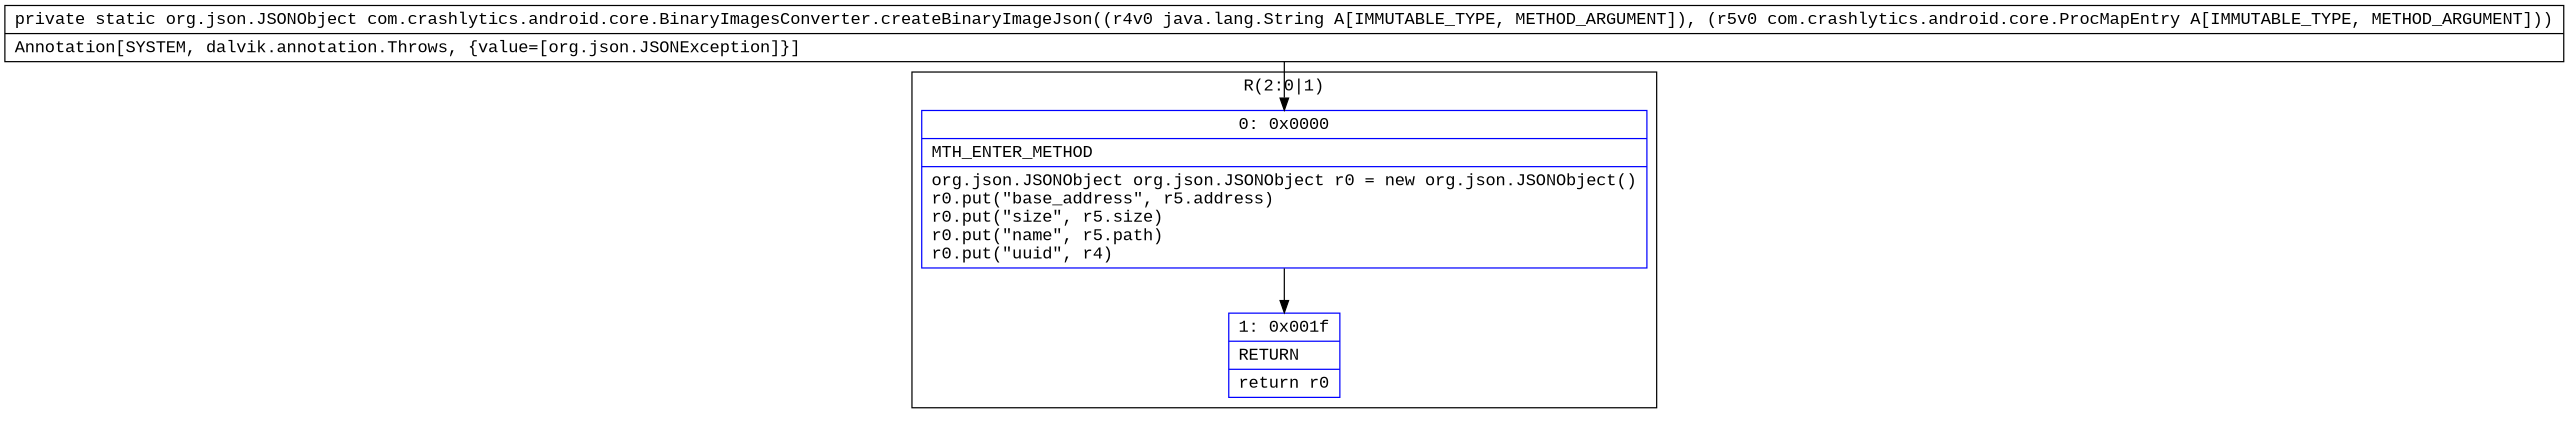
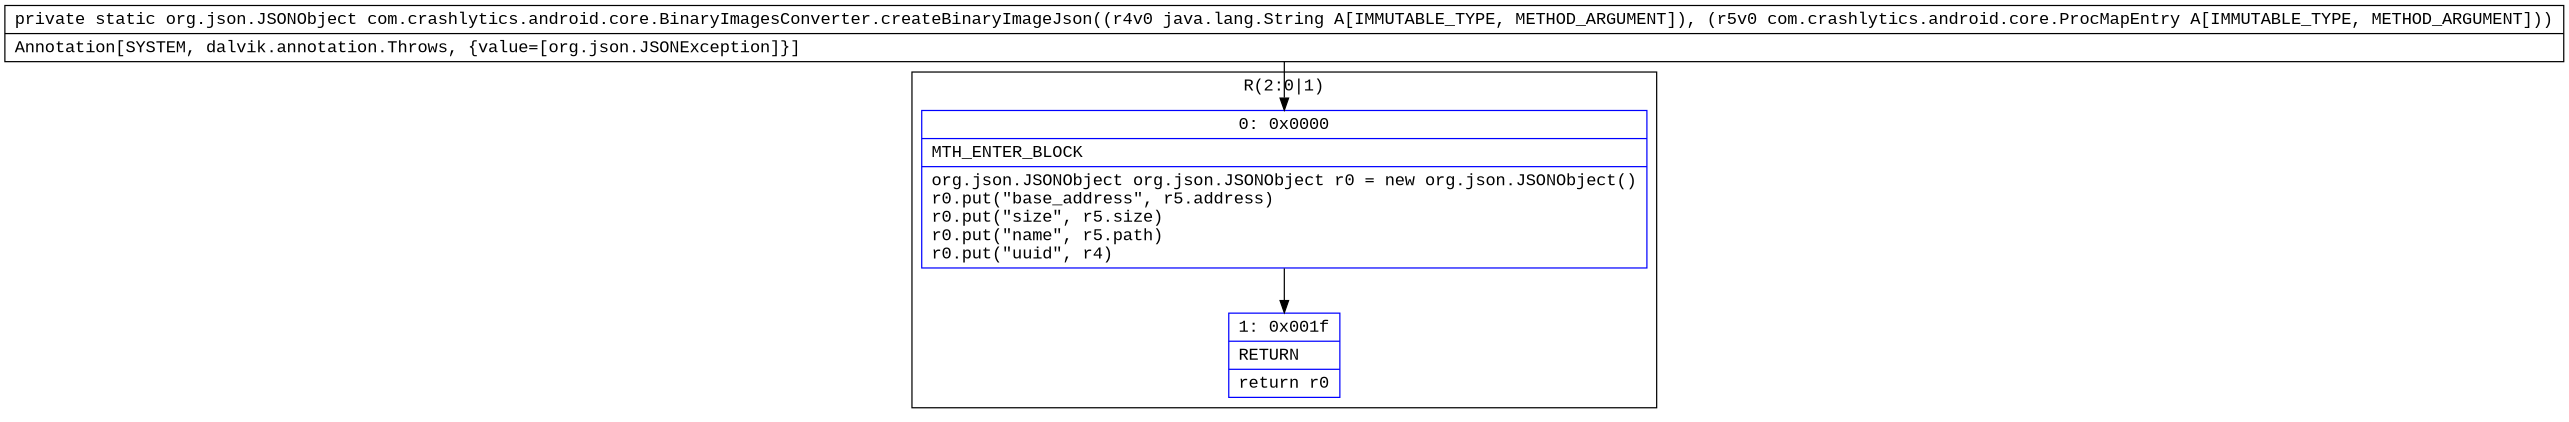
node "0: 0x0000": text "MTH_ENTER_METHOD" -> "MTH_ENTER_BLOCK"
